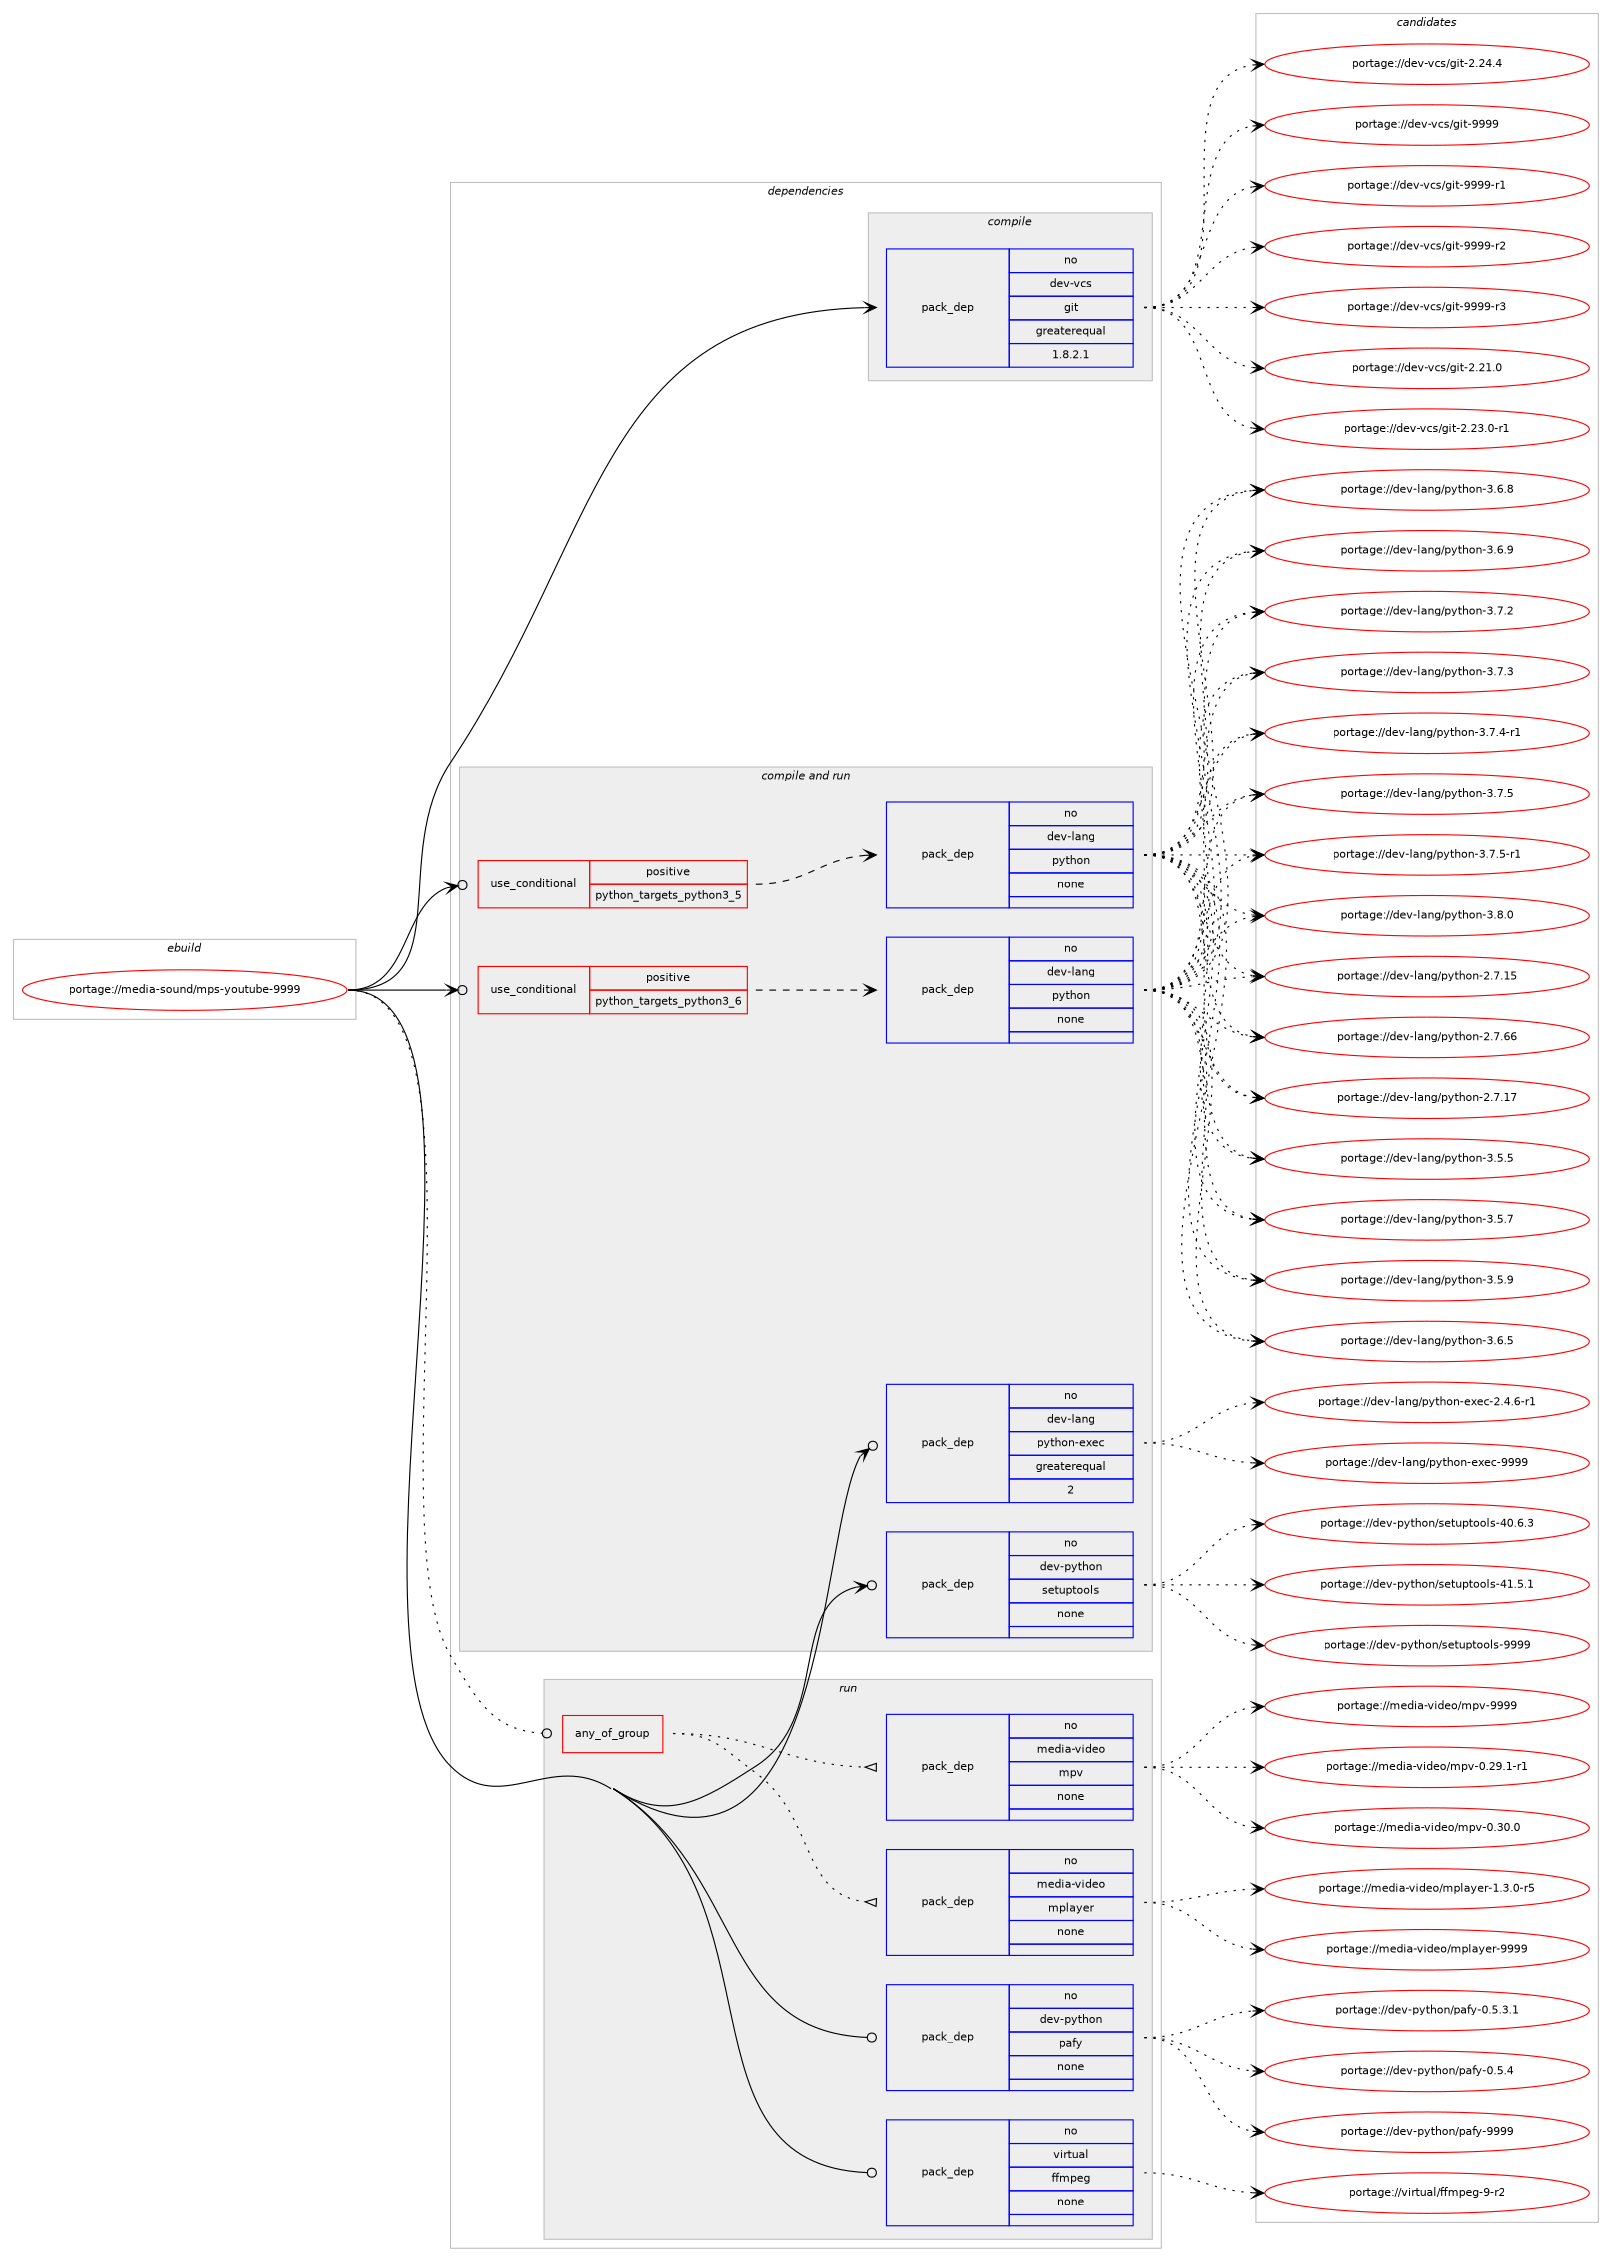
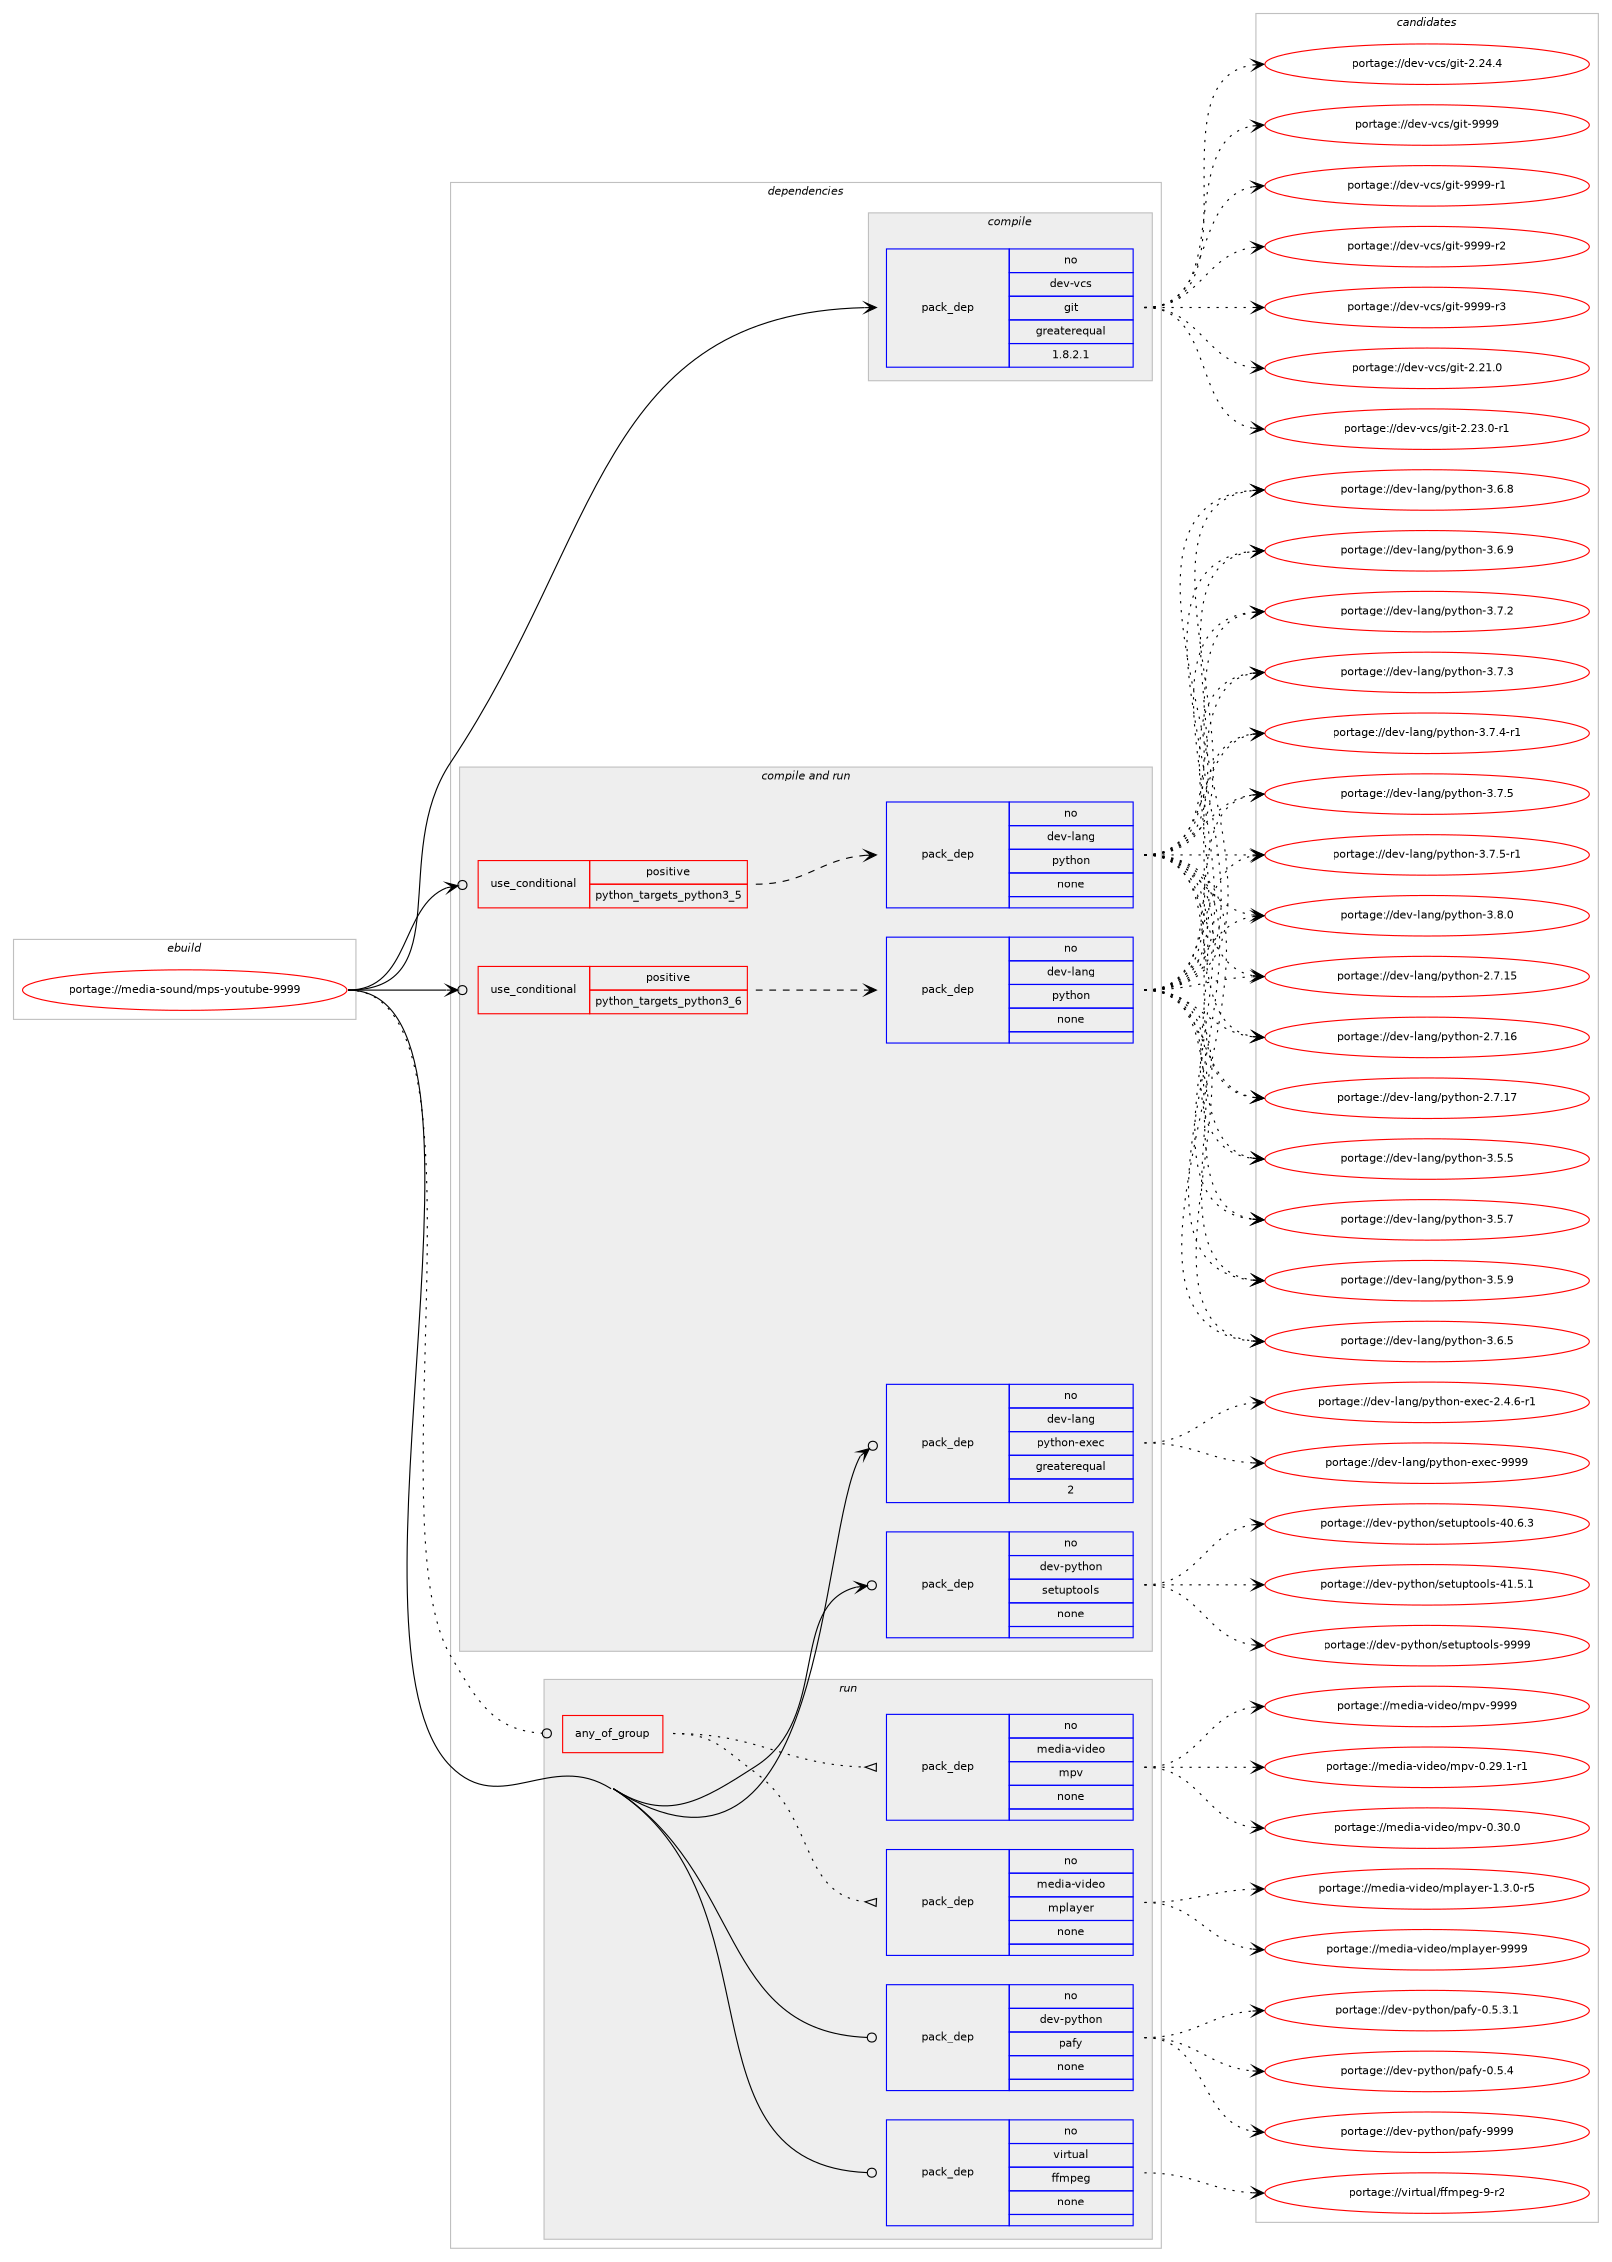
node "portage://dev-lang/python-2.7.66": label "portage://dev-lang/python-2.7.66" -> "portage://dev-lang/python-2.7.16"
